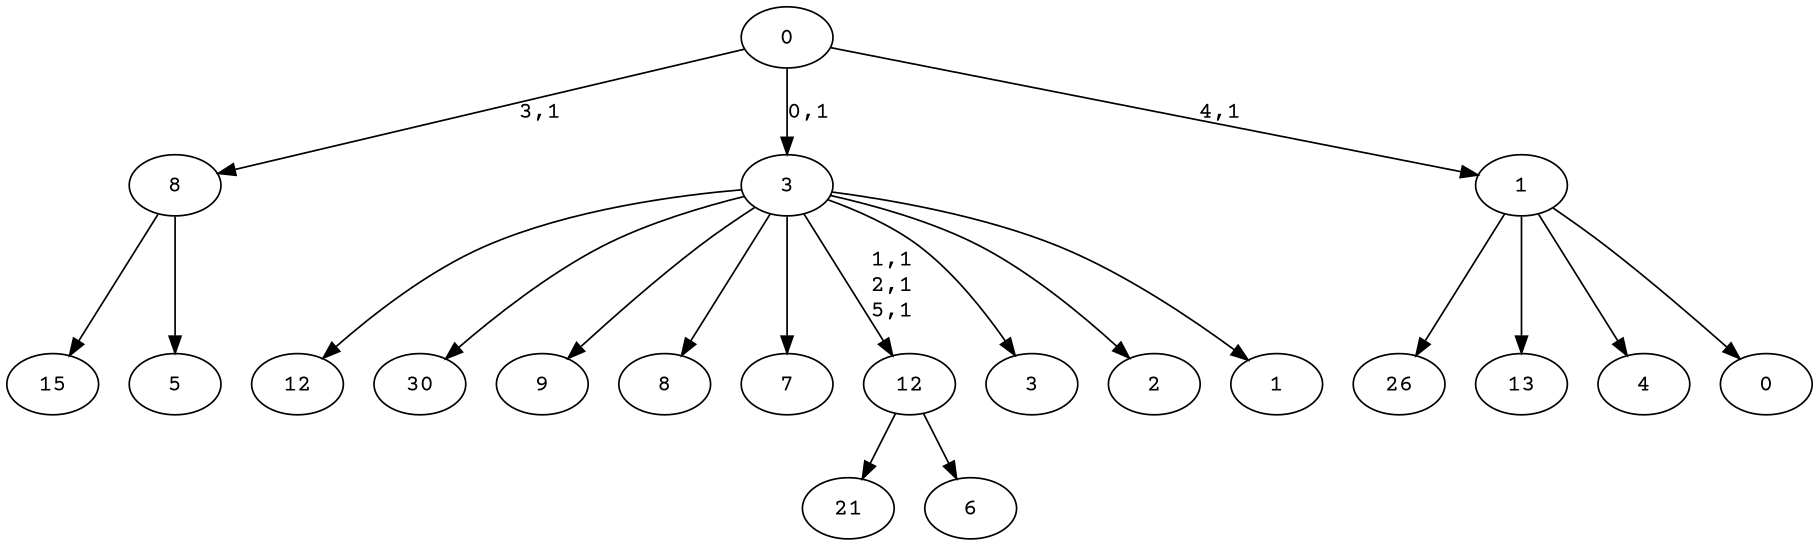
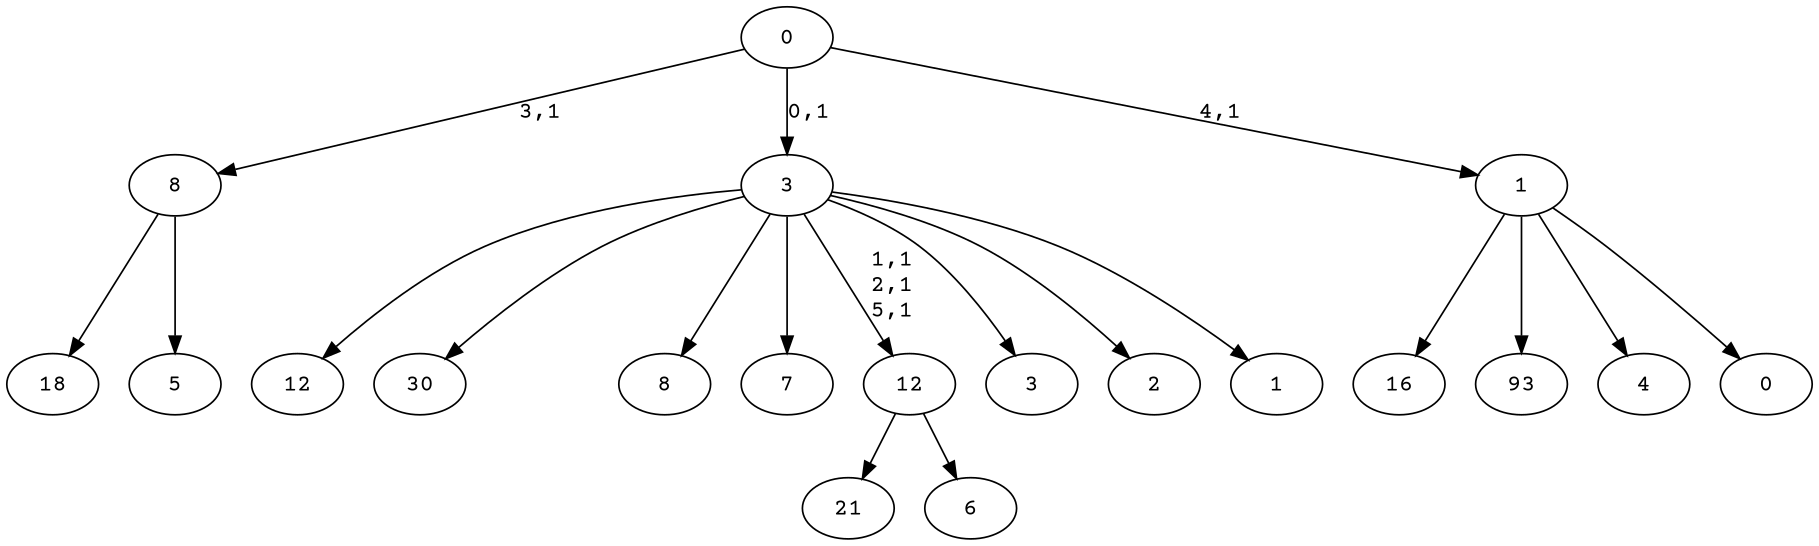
node "15": label "15" -> "18"
node "9": removed
node "26": label "26" -> "16"
node "13": label "13" -> "93"
